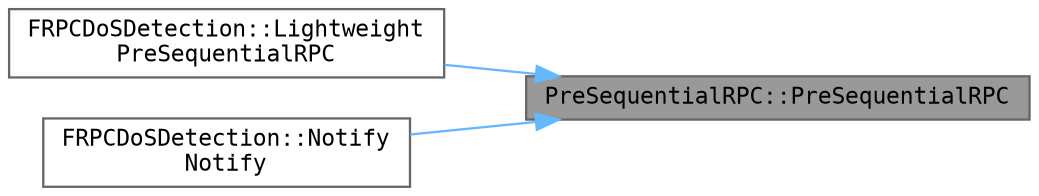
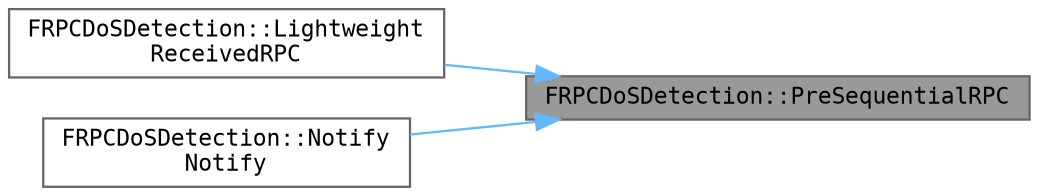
node "FRPCDoSDetection::Lightweight PreSequentialRPC": label "FRPCDoSDetection::Lightweight PreSequentialRPC" -> "FRPCDoSDetection::Lightweight ReceivedRPC"
node "PreSequentialRPC::PreSequentialRPC": label "PreSequentialRPC::PreSequentialRPC" -> "FRPCDoSDetection::PreSequentialRPC"
